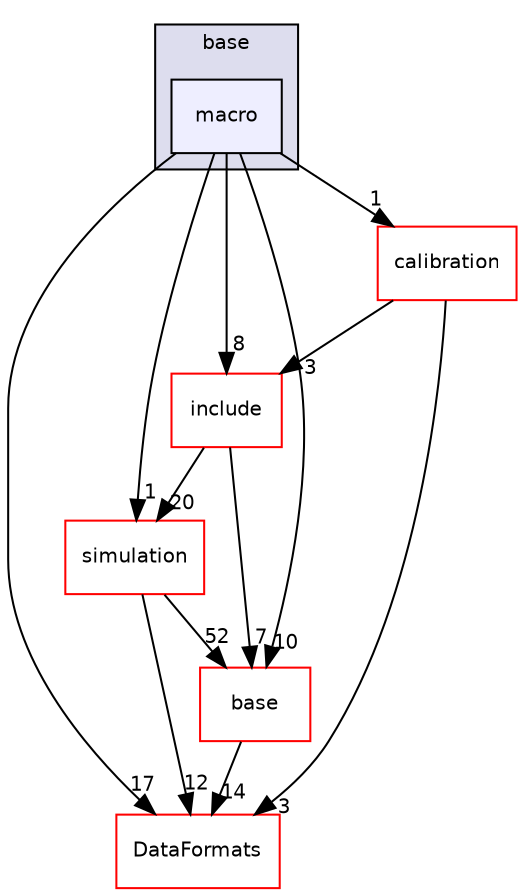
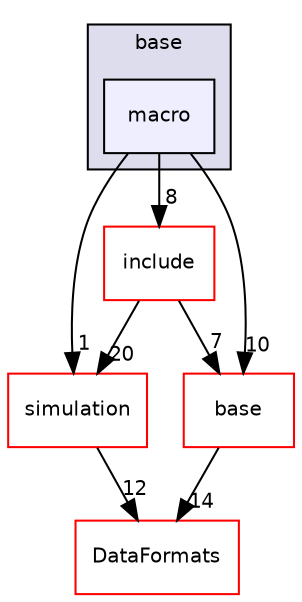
node "calibration": removed
edge "macro" -> "DataFormats": removed
edge "simulation" -> "base": removed
